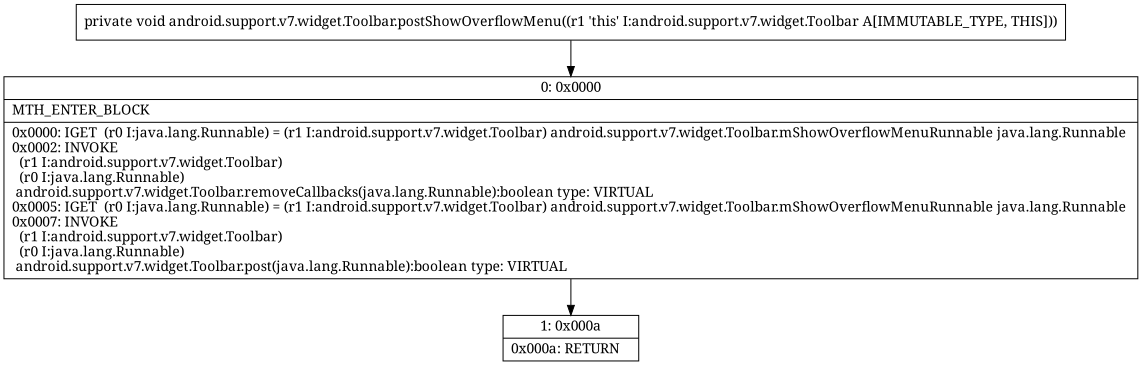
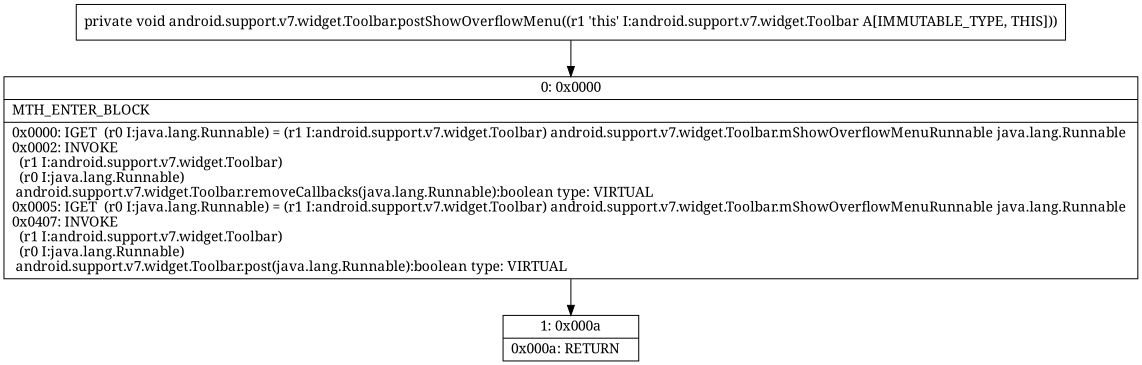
node "0: 0x0000": text "0x0007: INVOKE" -> "0x0407: INVOKE"
